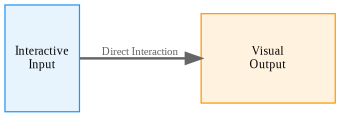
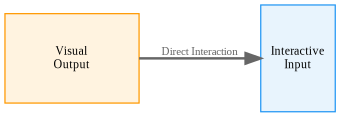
edge "Interactive Input" -> "Visual Output": reversed
